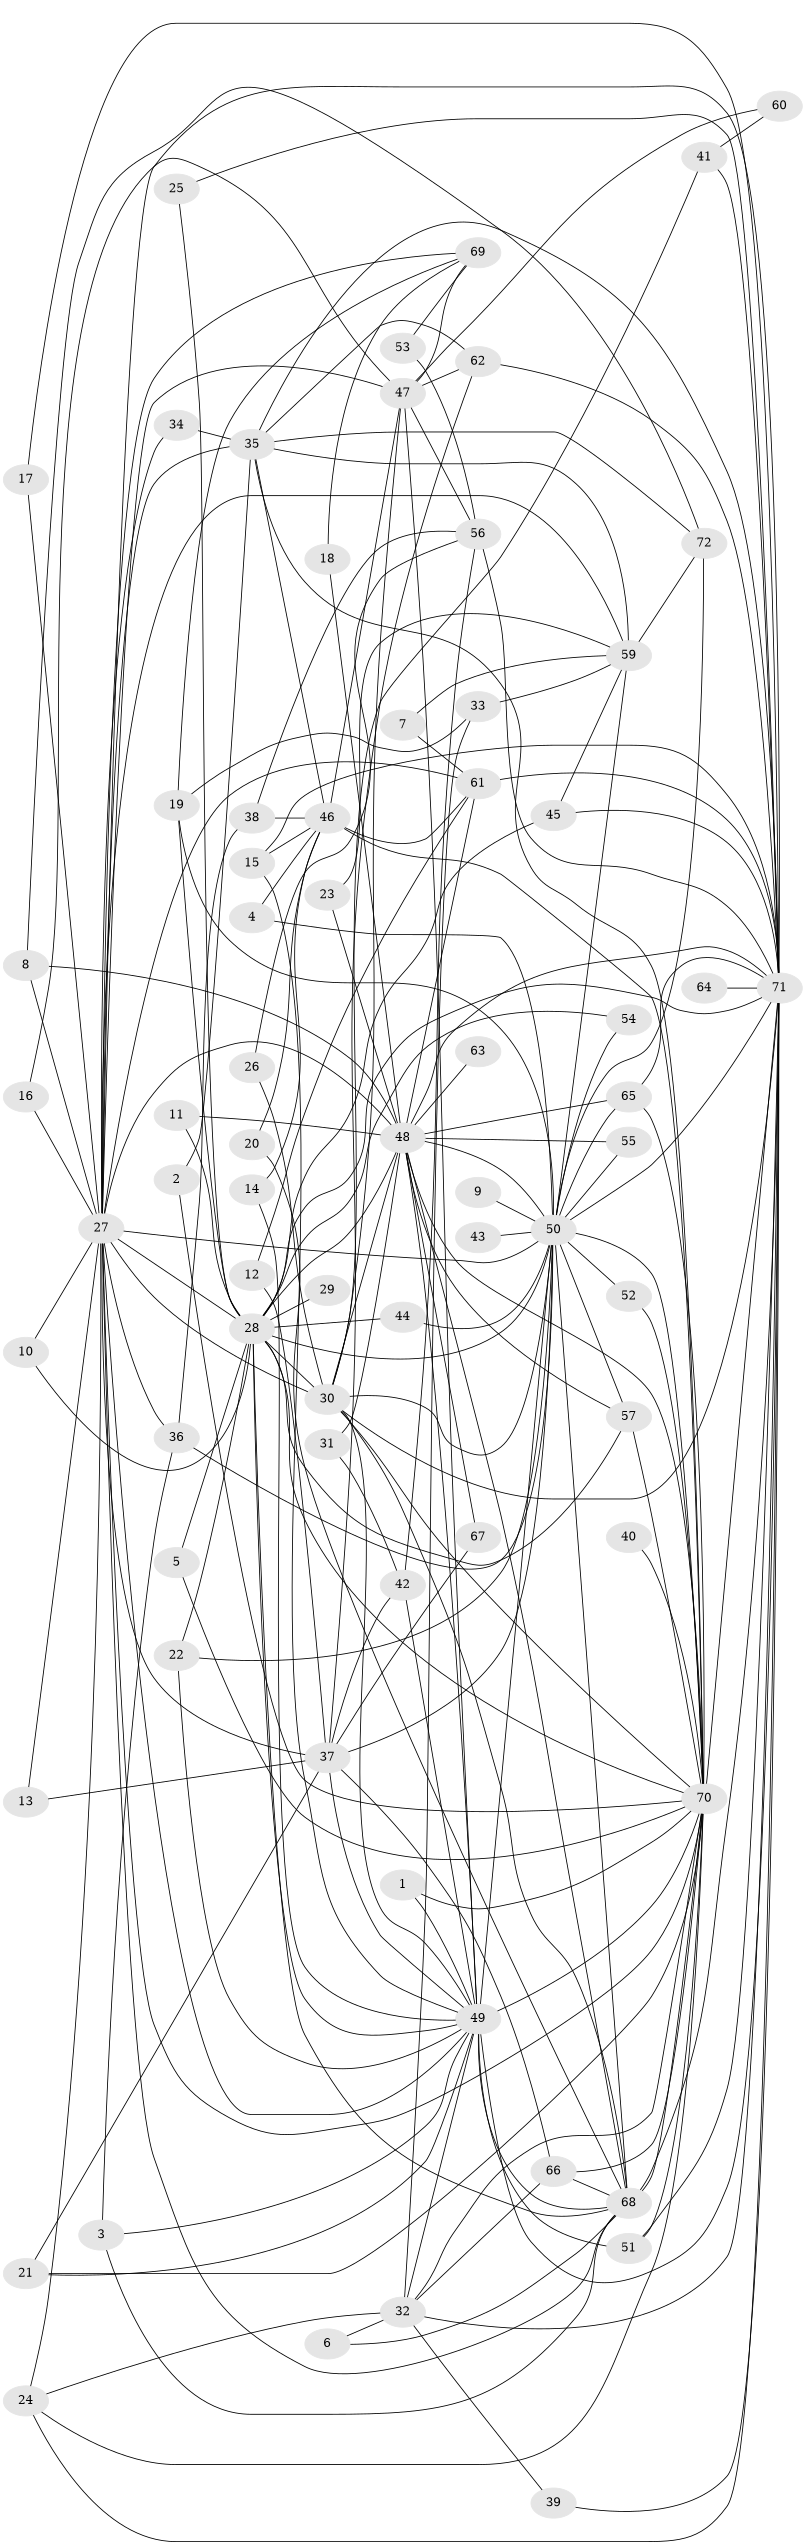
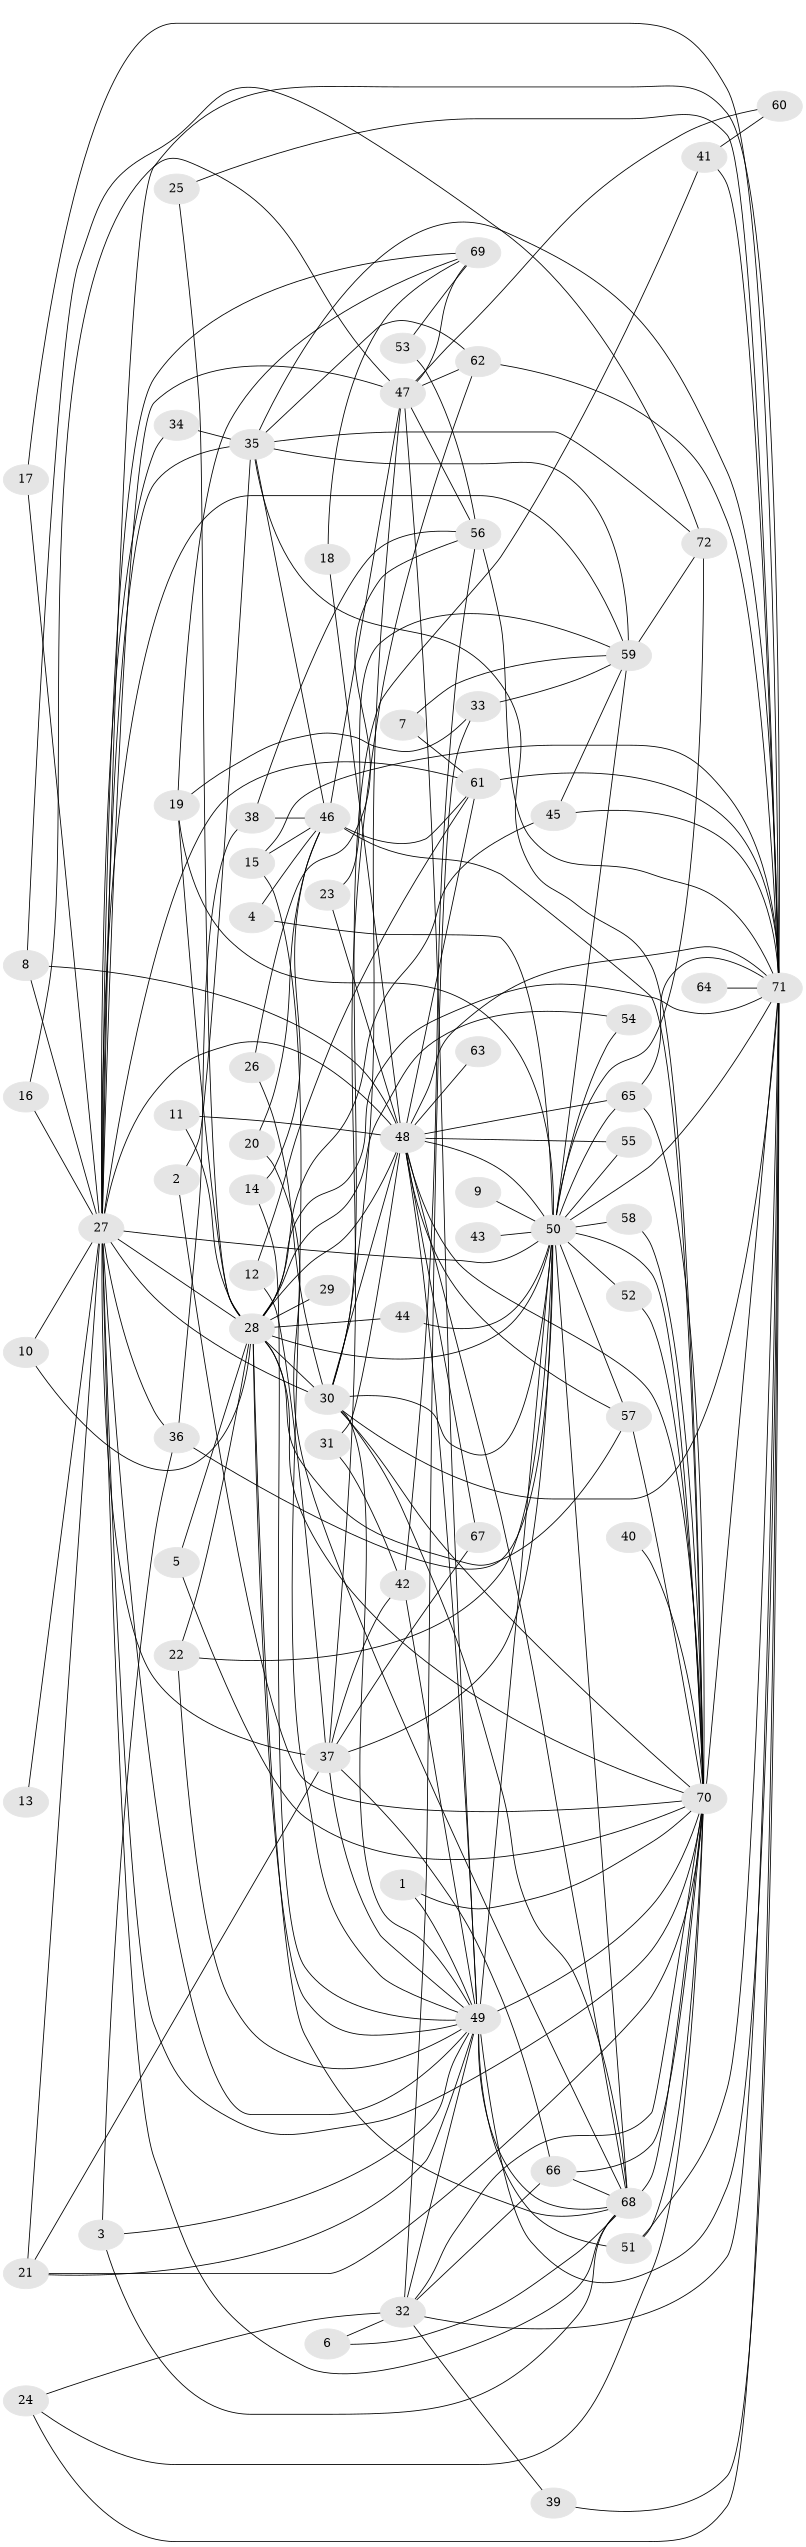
node "58": added
edge "71" -- "68": removed
edge "37" -- "13": removed
edge "27" -- "24": now "27" -- "21"
